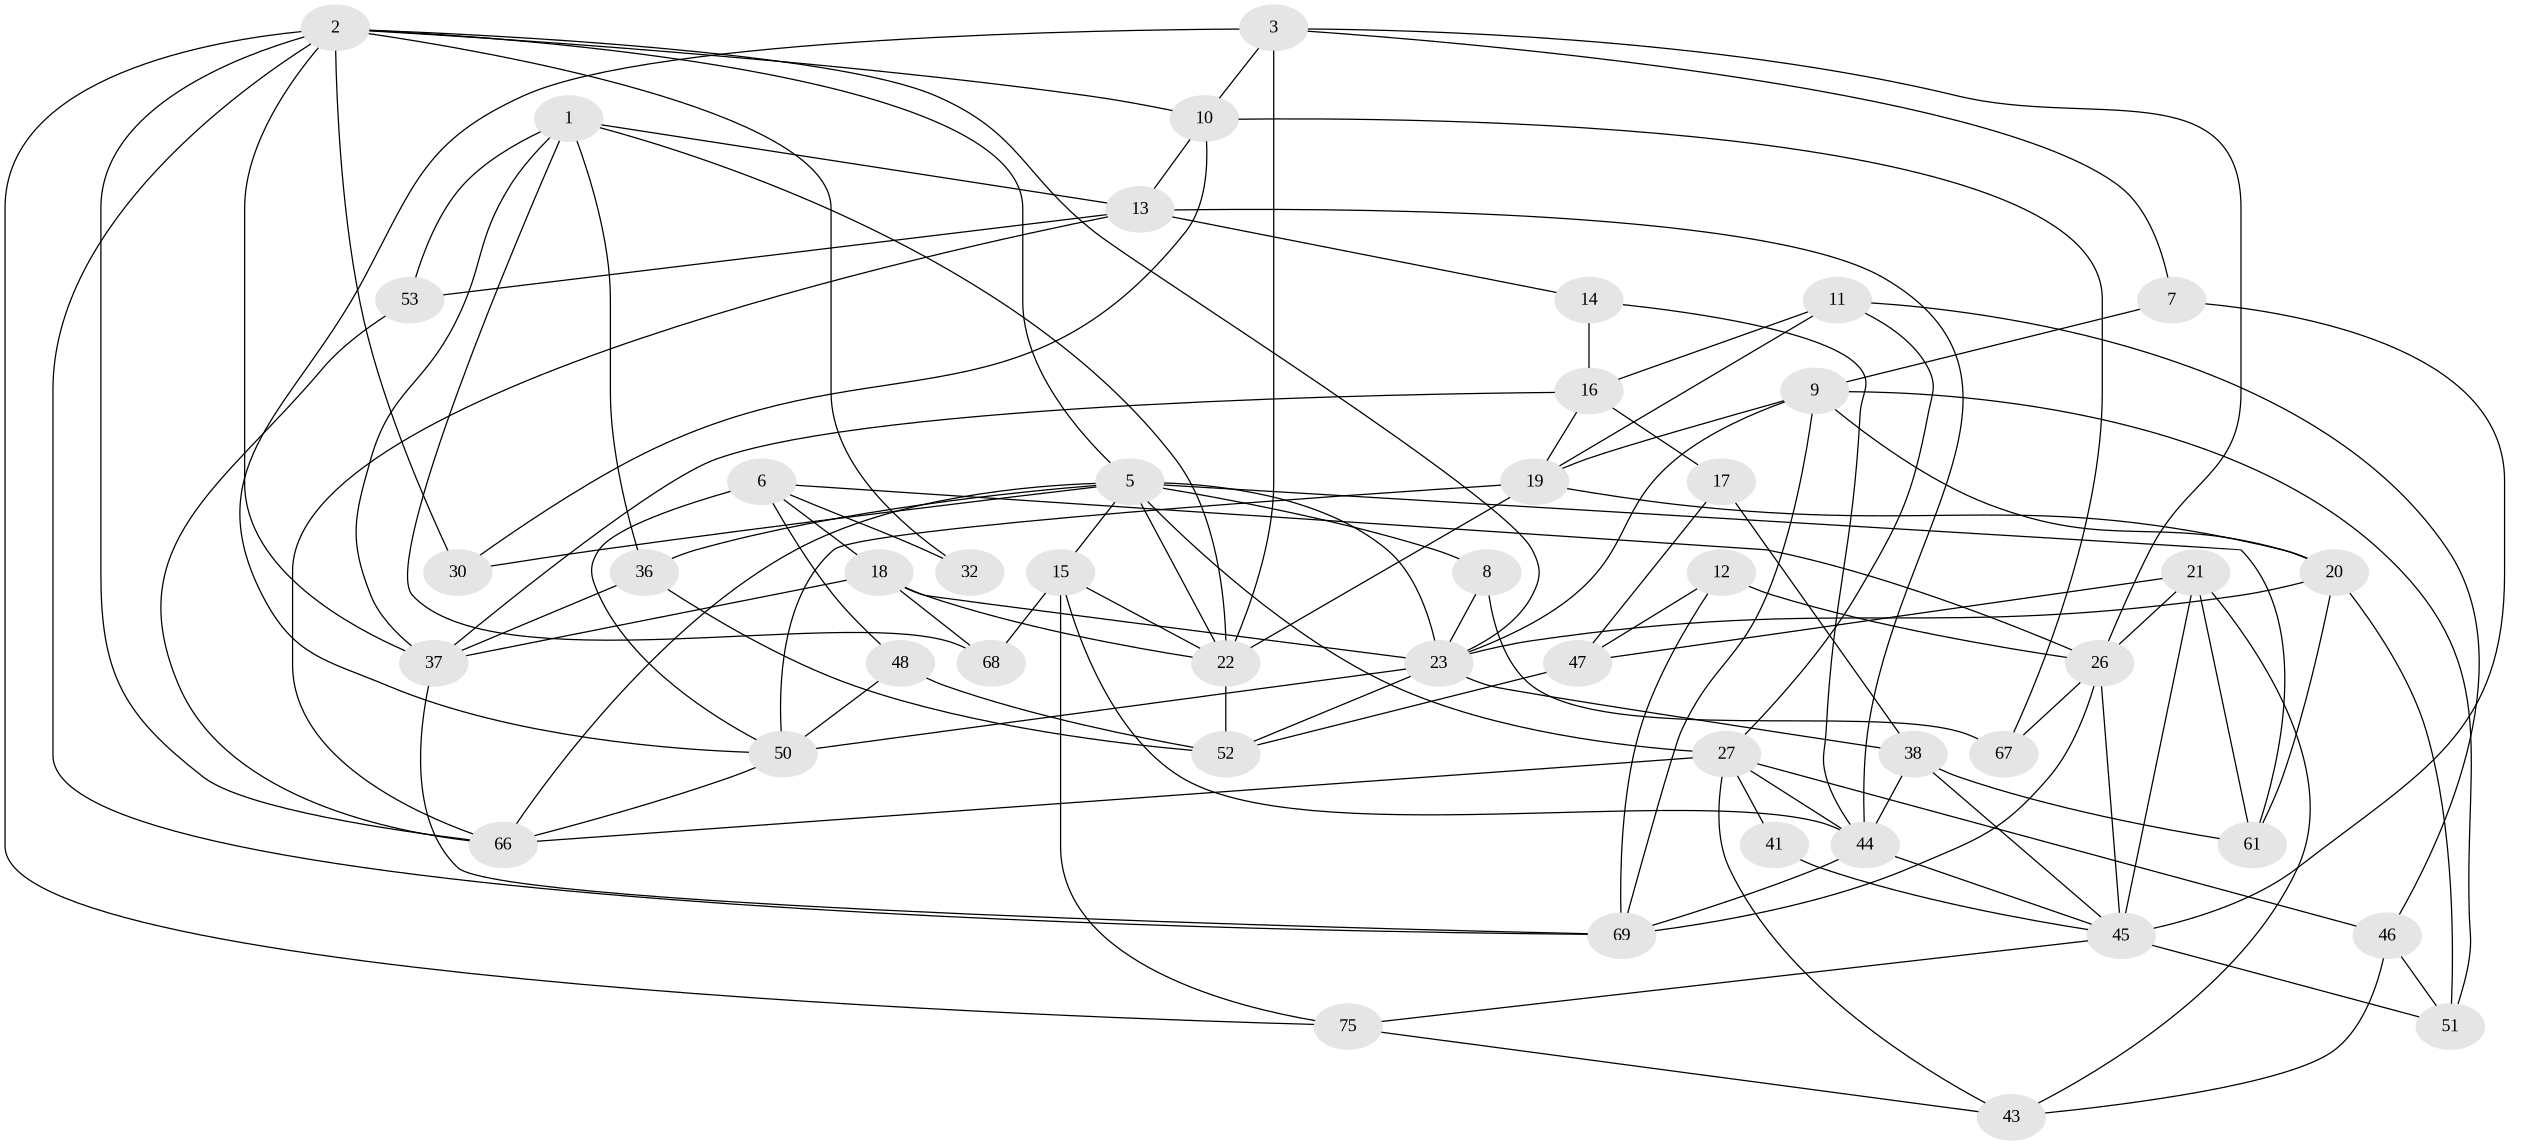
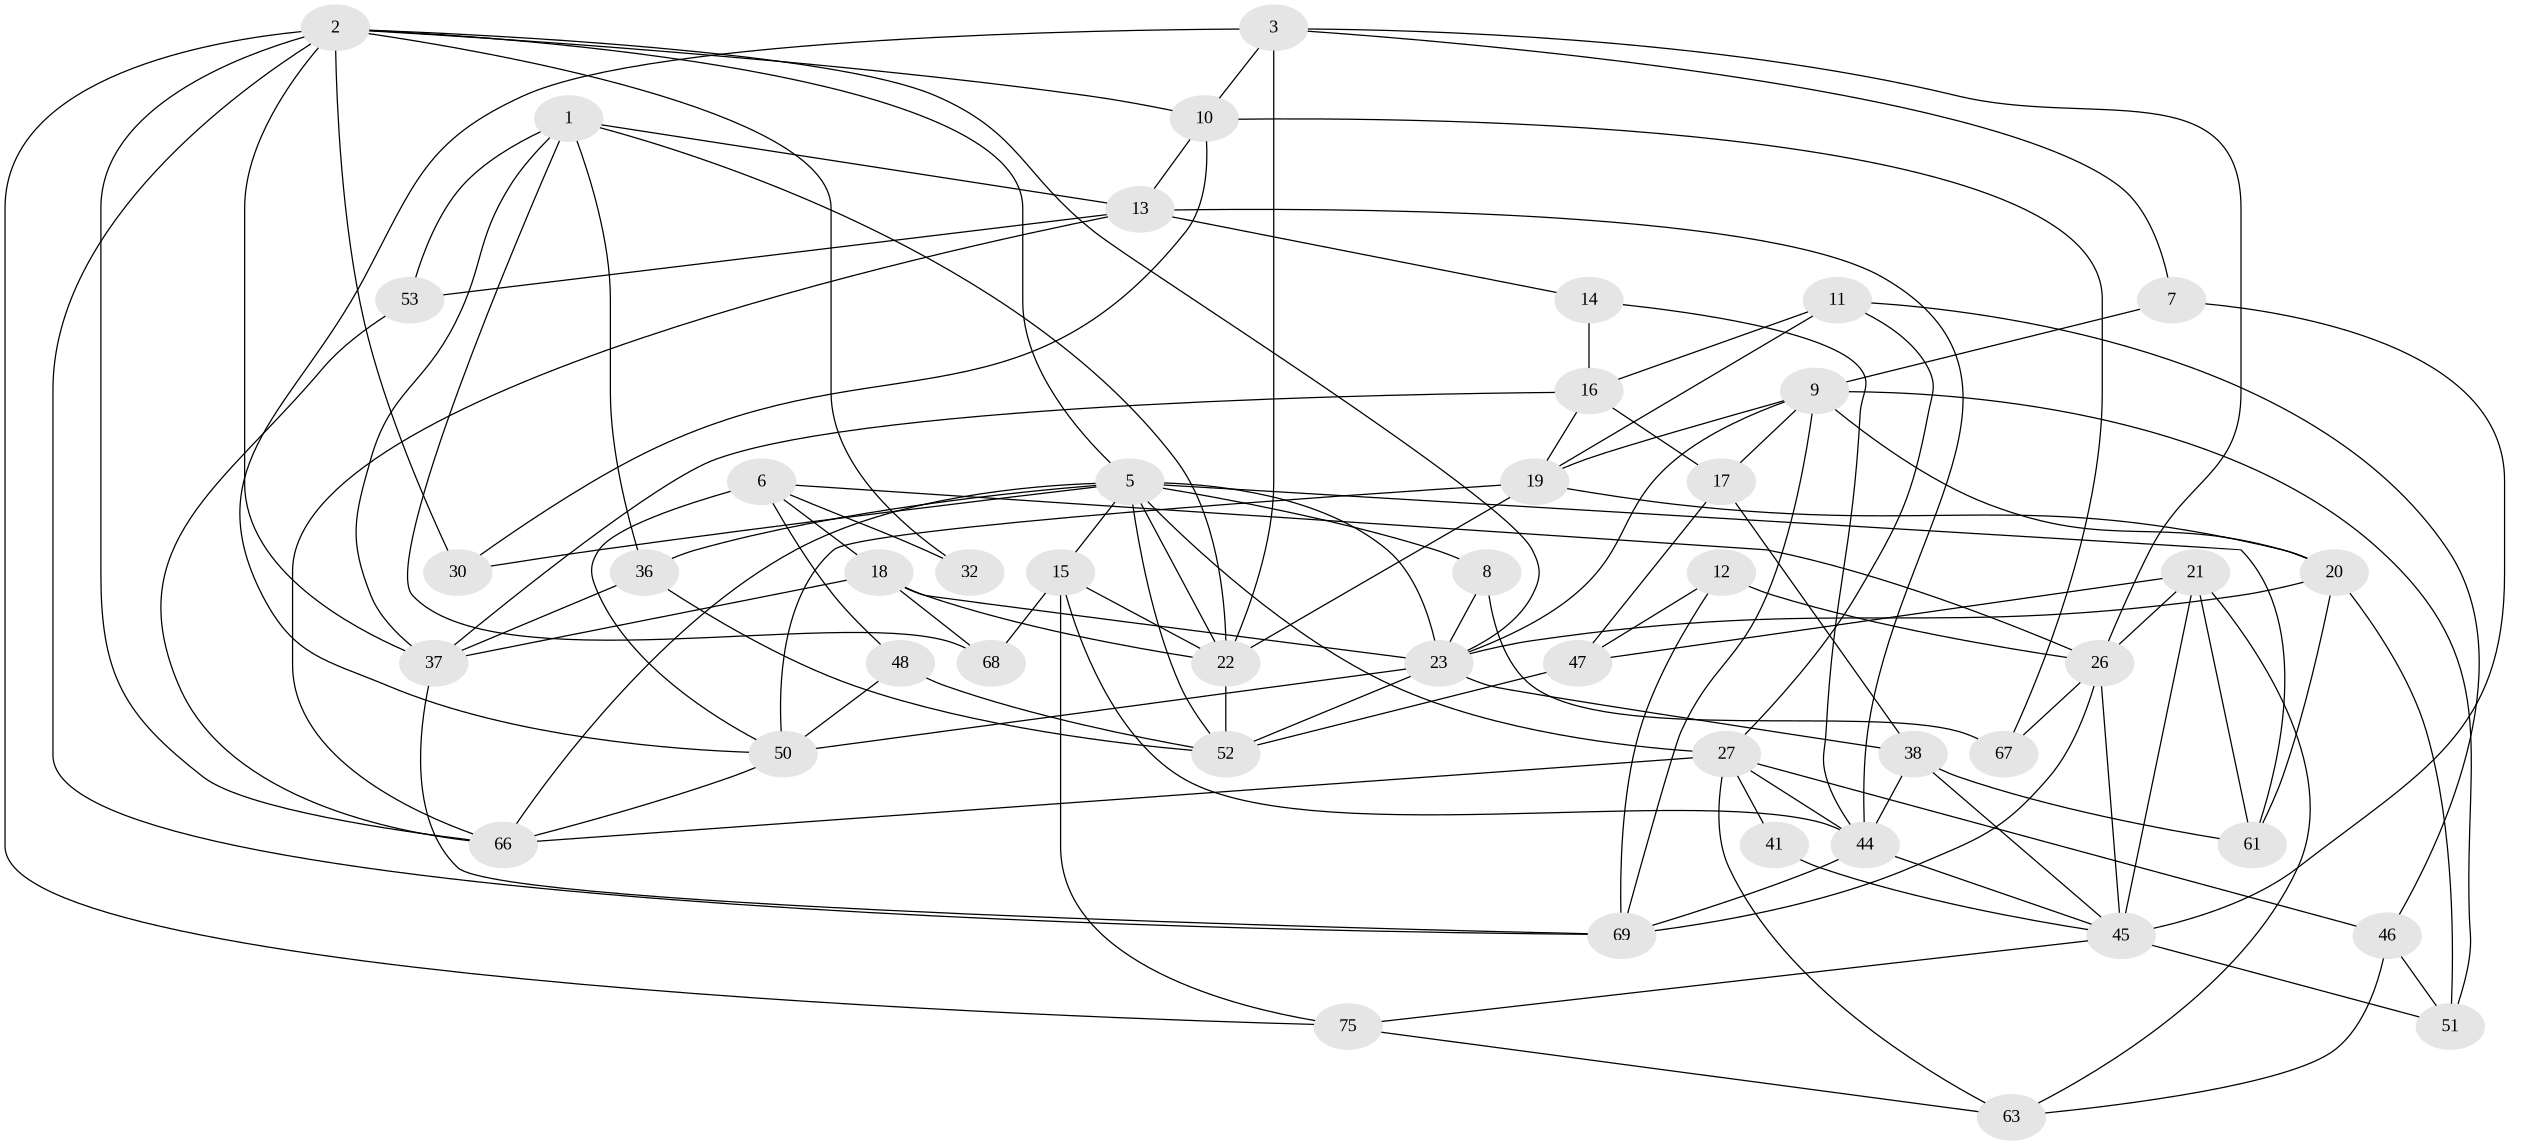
edge "9" -- "17": added
edge "5" -- "52": added
node "43": label "43" -> "63"
